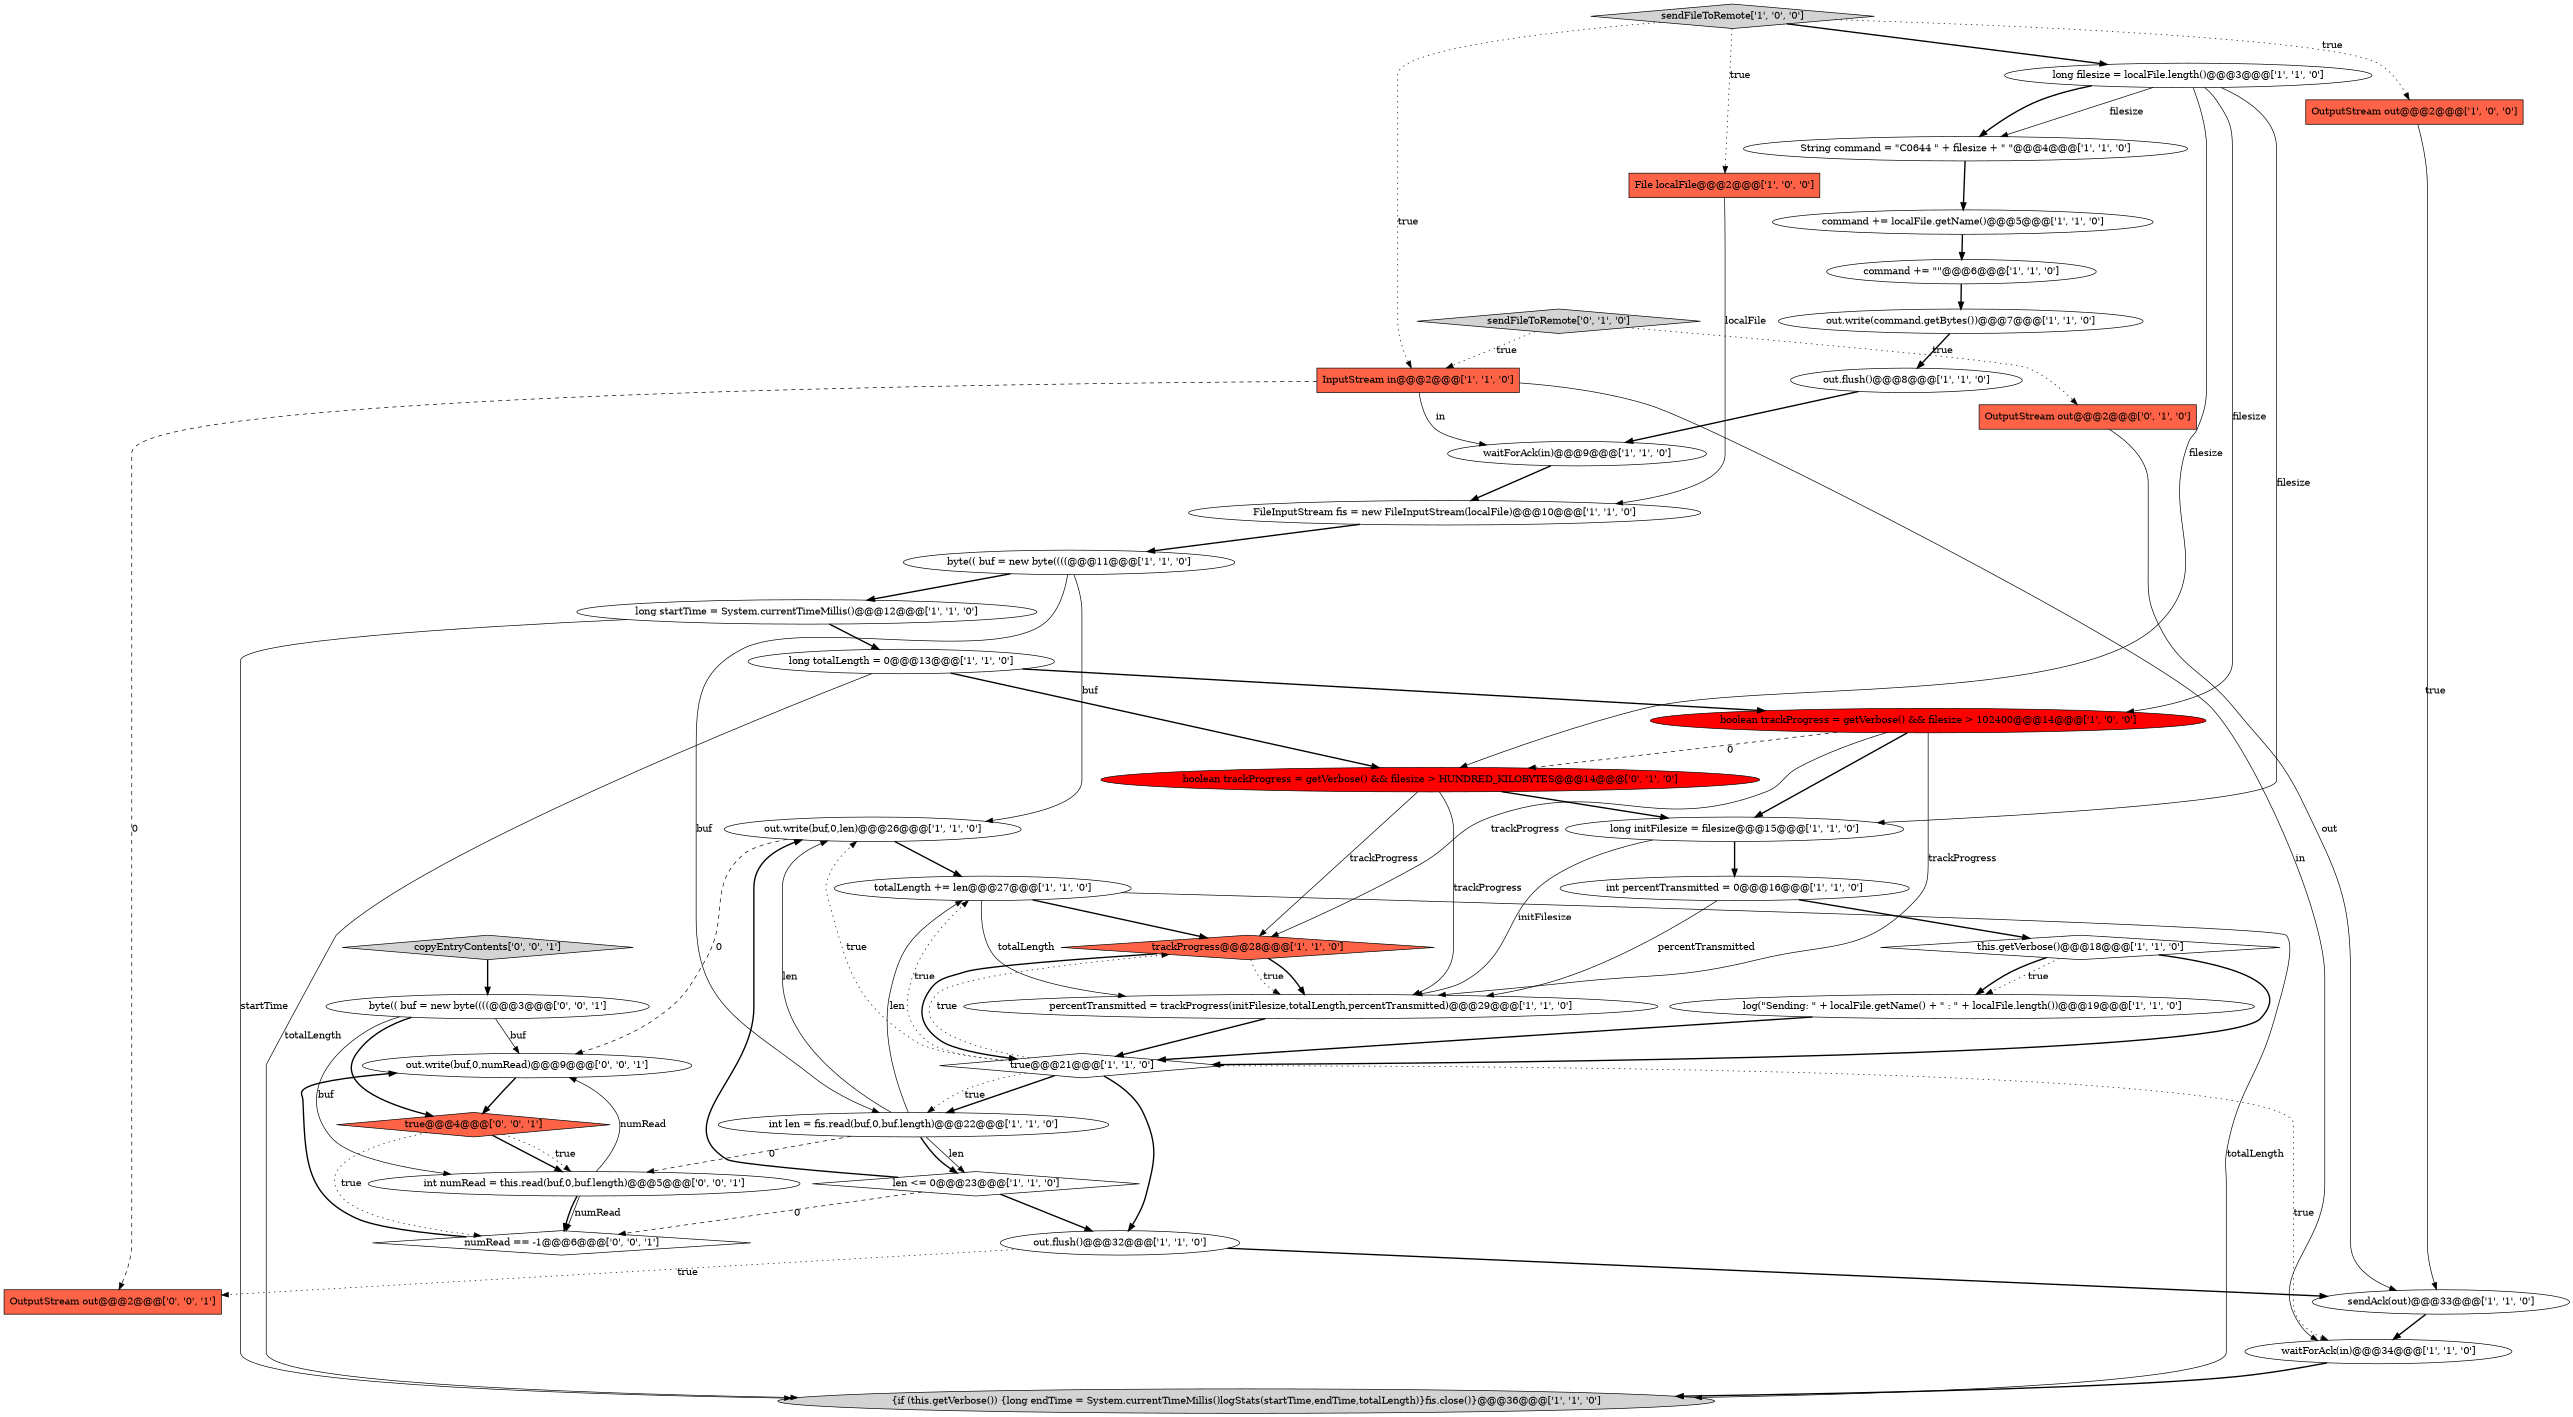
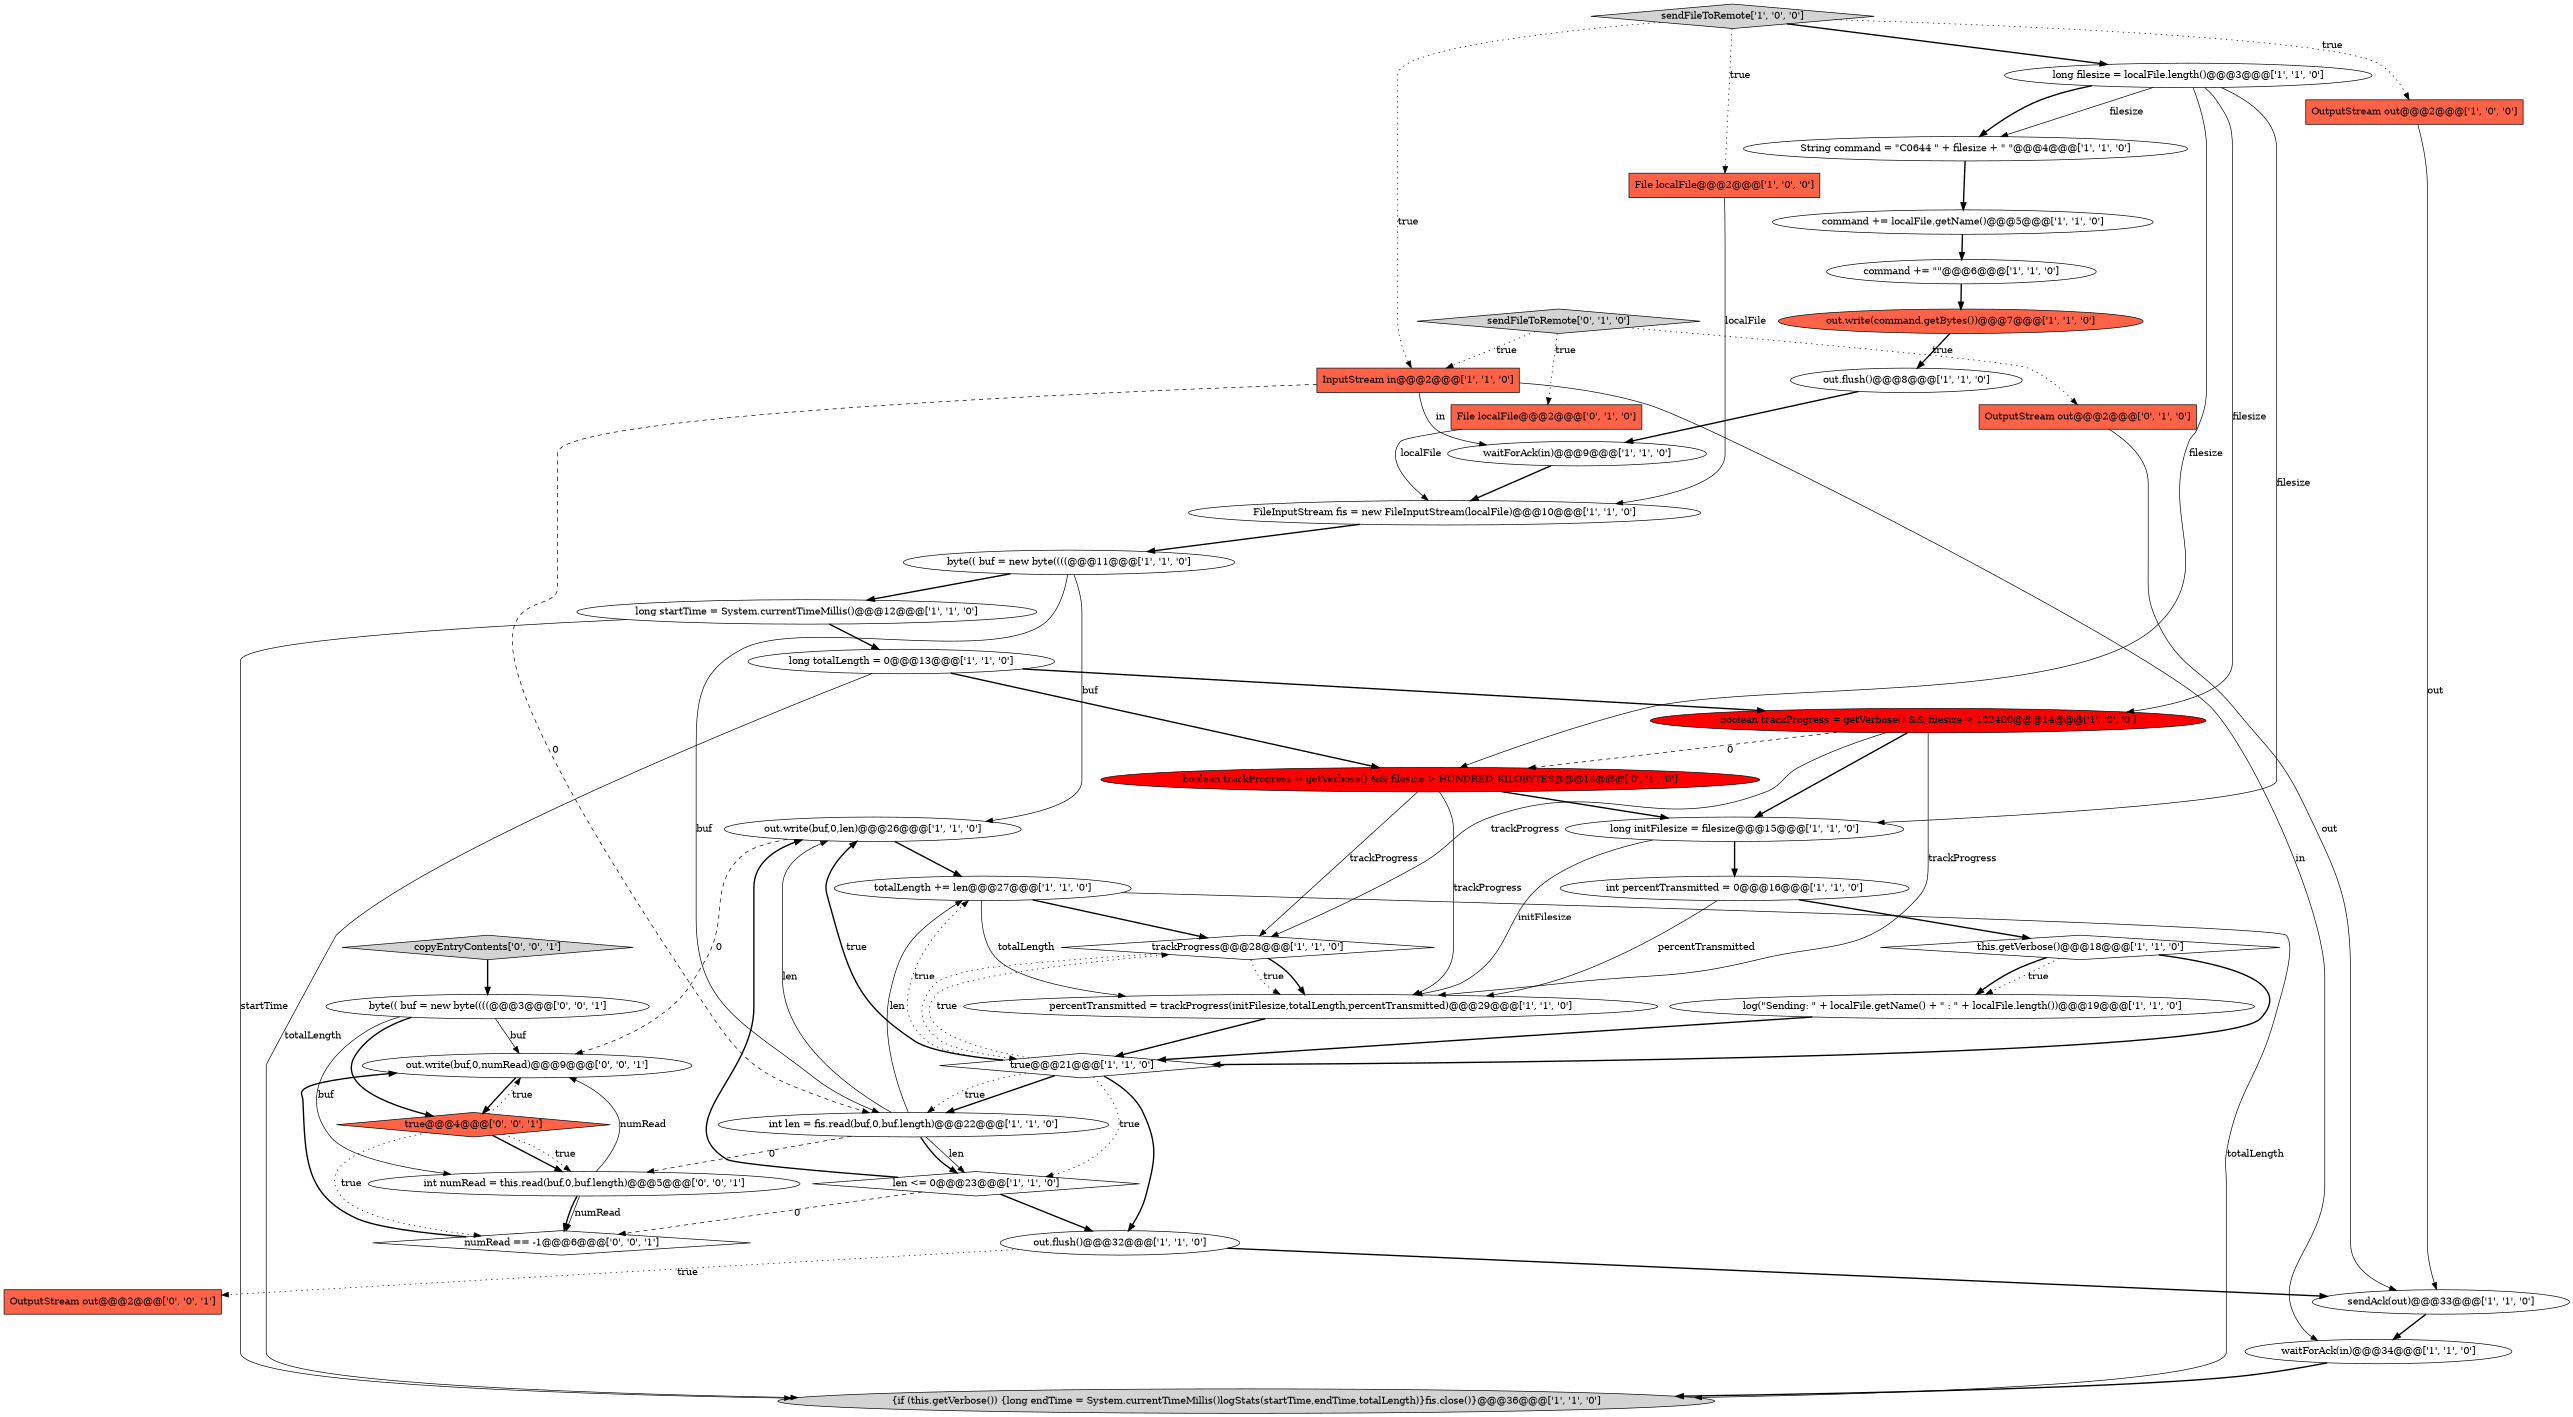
node "out.write(command.getBytes())@@@7@@@['1', '1', '0']": fillcolor white -> tomato
edge "InputStream in@@@2@@@['1', '1', '0']" -> "OutputStream out@@@2@@@['0', '0', '1']": now "InputStream in@@@2@@@['1', '1', '0']" -> "int len = fis.read(buf,0,buf.length)@@@22@@@['1', '1', '0']"
node "File localFile@@@2@@@['0', '1', '0']": added
edge "OutputStream out@@@2@@@['1', '0', '0']" -> "sendAck(out)@@@33@@@['1', '1', '0']": label "true" -> "out"
node "trackProgress@@@28@@@['1', '1', '0']": fillcolor tomato -> white
edge "trackProgress@@@28@@@['1', '1', '0']" -> "true@@@21@@@['1', '1', '0']": style bold -> dotted
edge "true@@@21@@@['1', '1', '0']" -> "out.write(buf,0,len)@@@26@@@['1', '1', '0']": style dotted -> bold
edge "true@@@21@@@['1', '1', '0']" -> "waitForAck(in)@@@34@@@['1', '1', '0']": now "true@@@21@@@['1', '1', '0']" -> "len <= 0@@@23@@@['1', '1', '0']"
edge "true@@@4@@@['0', '0', '1']" -> "out.write(buf,0,numRead)@@@9@@@['0', '0', '1']": added, label "true"
